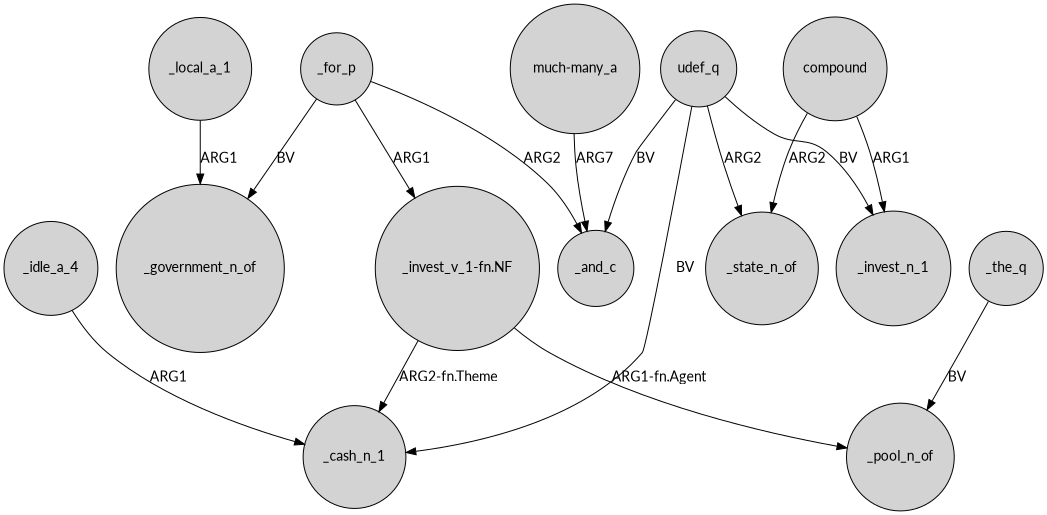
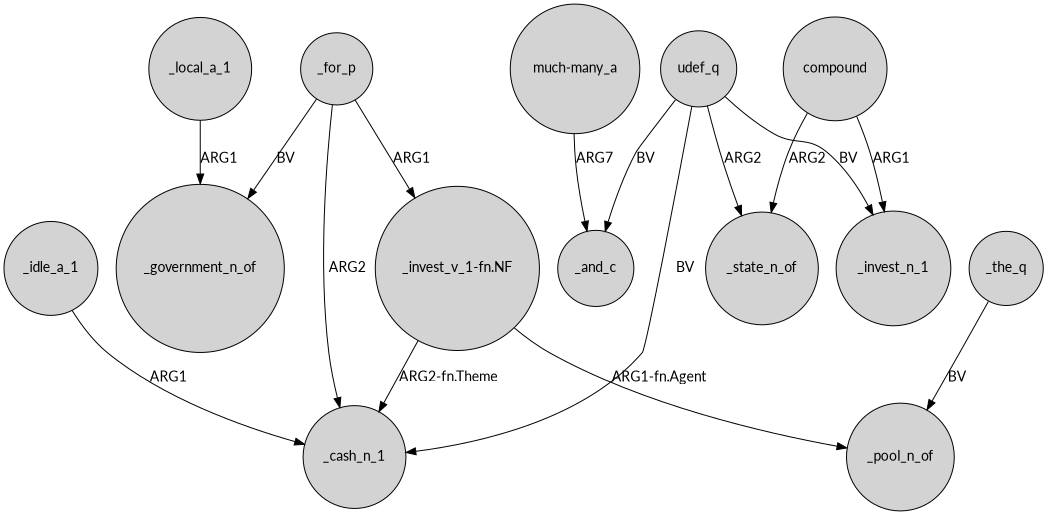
edge "_for_p" -> "_and_c": now "_for_p" -> "_cash_n_1"
node "_idle_a_4": label "_idle_a_4" -> "_idle_a_1"
